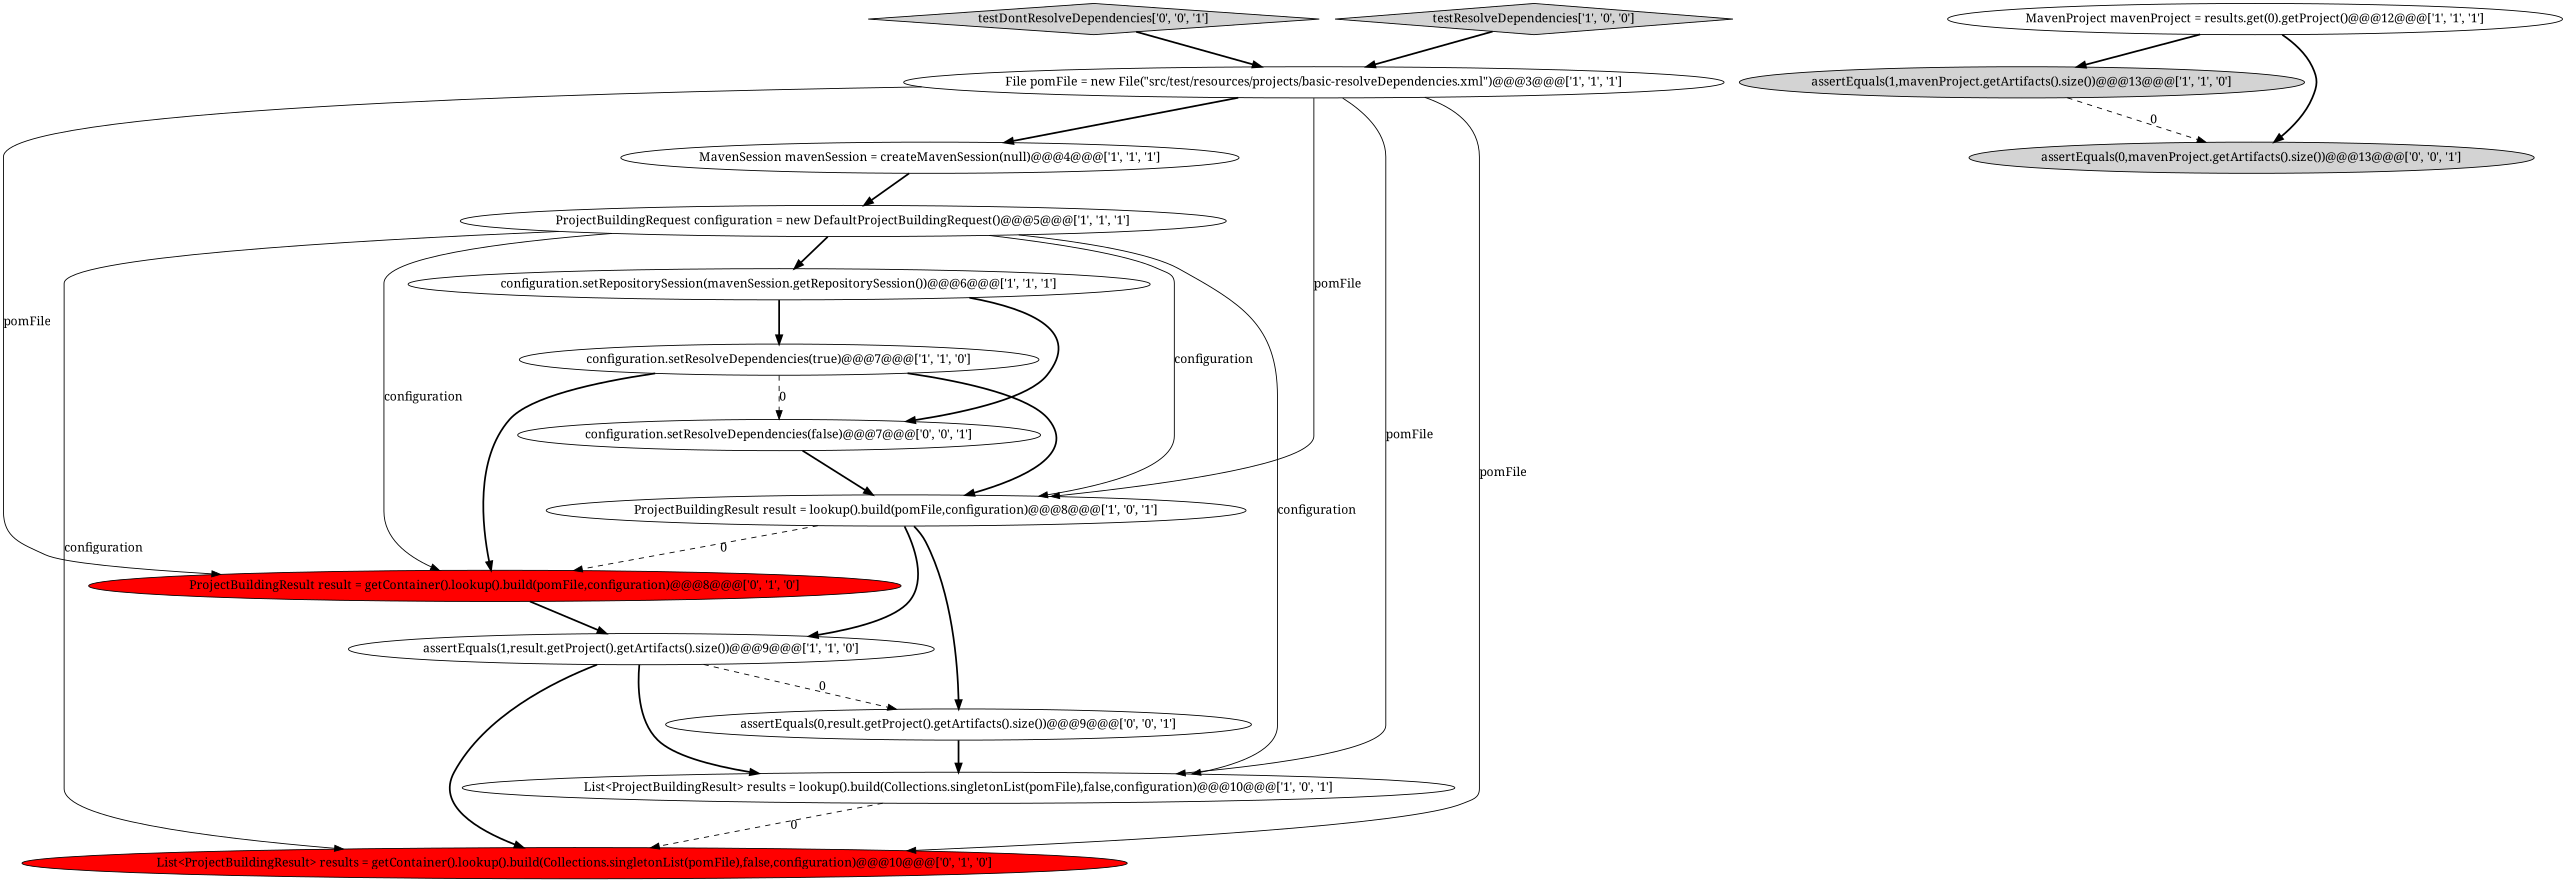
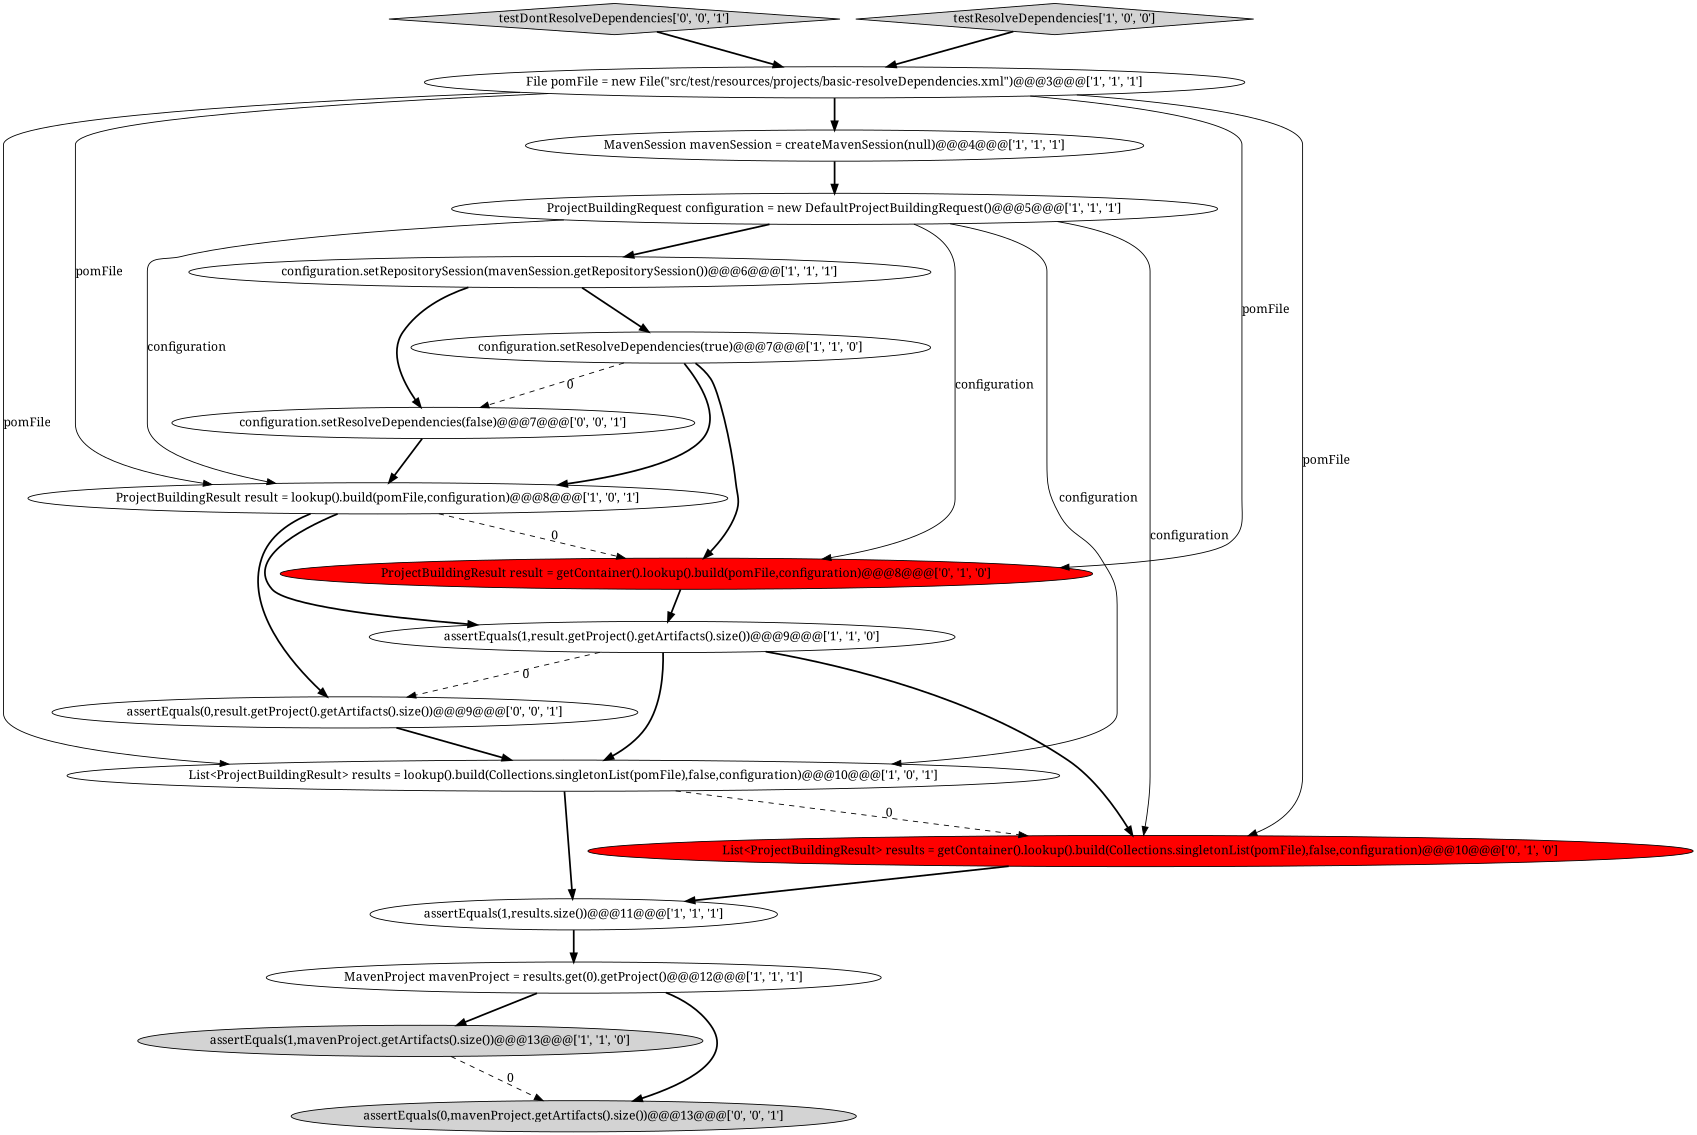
node "assertEquals(1,results.size())@@@11@@@['1', '1', '1']": added
